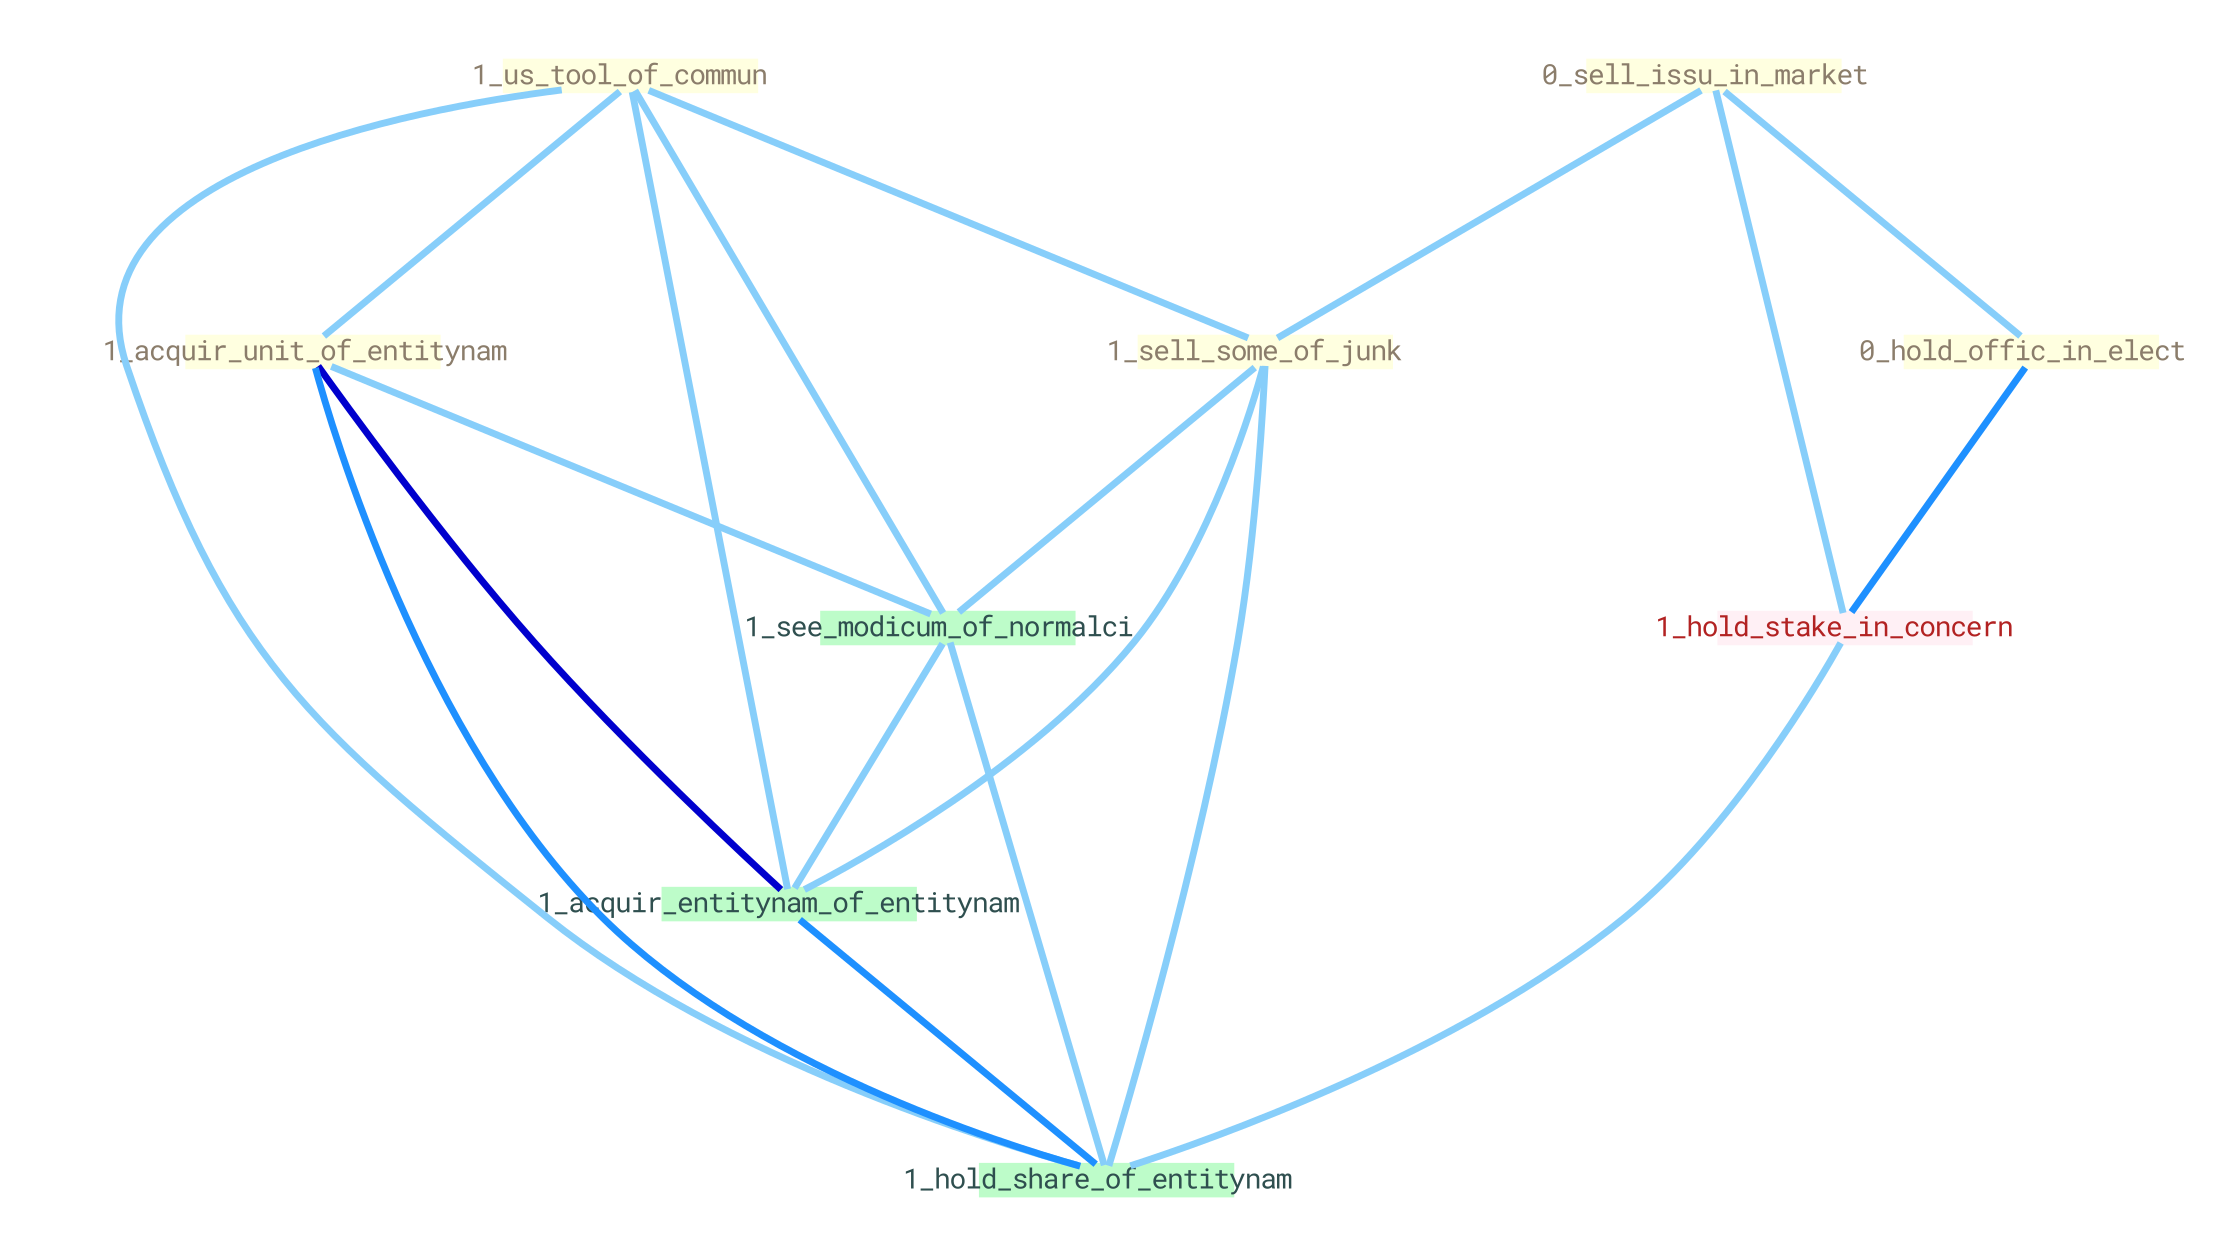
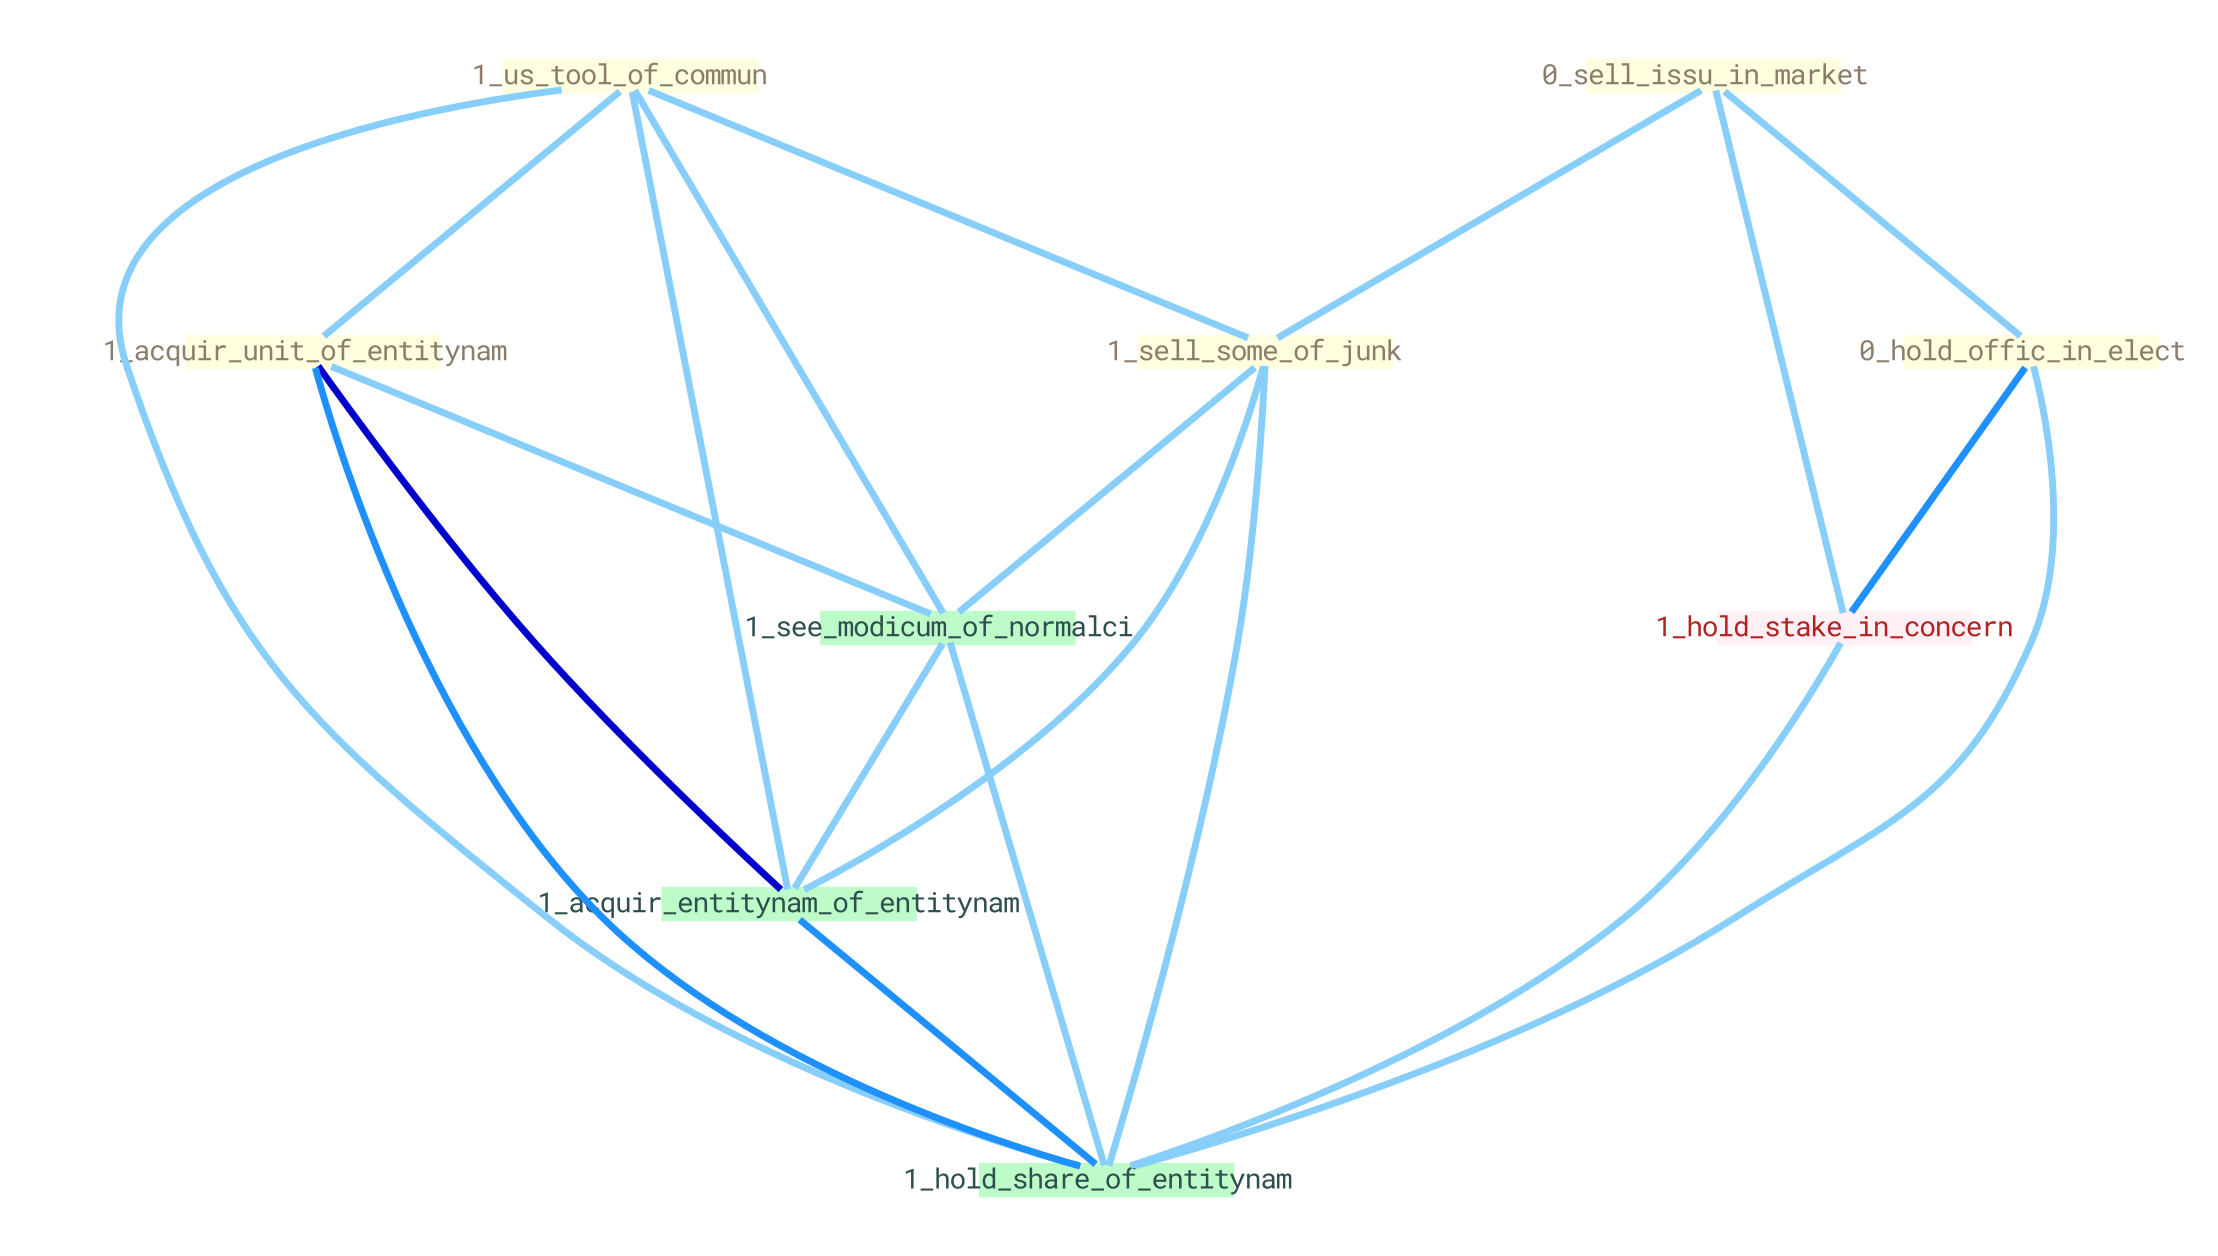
edge "0_hold_offic_in_elect" -- "1_hold_share_of_entitynam": added
